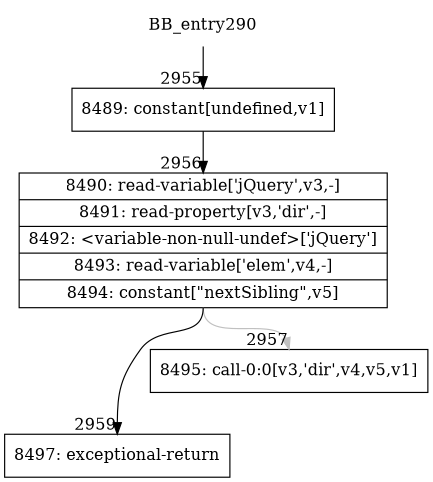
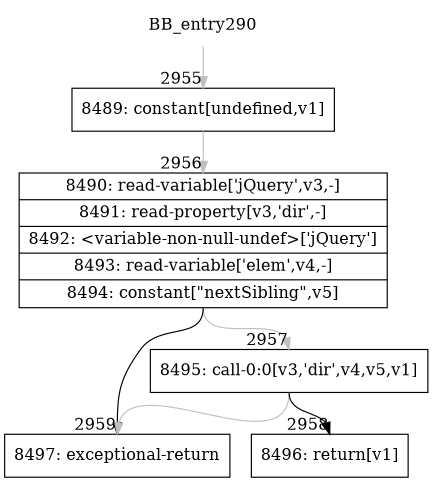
edge "BB_entry290" -> "8489: constant[undefined,v1]": color black -> gray
edge "8489: constant[undefined,v1]" -> "8490: read-variable['jQuery',v3,-]": color black -> gray
edge "8495: call-0:0[v3,'dir',v4,v5,v1]" -> "8497: exceptional-return": added
node "8496: return[v1]": added
